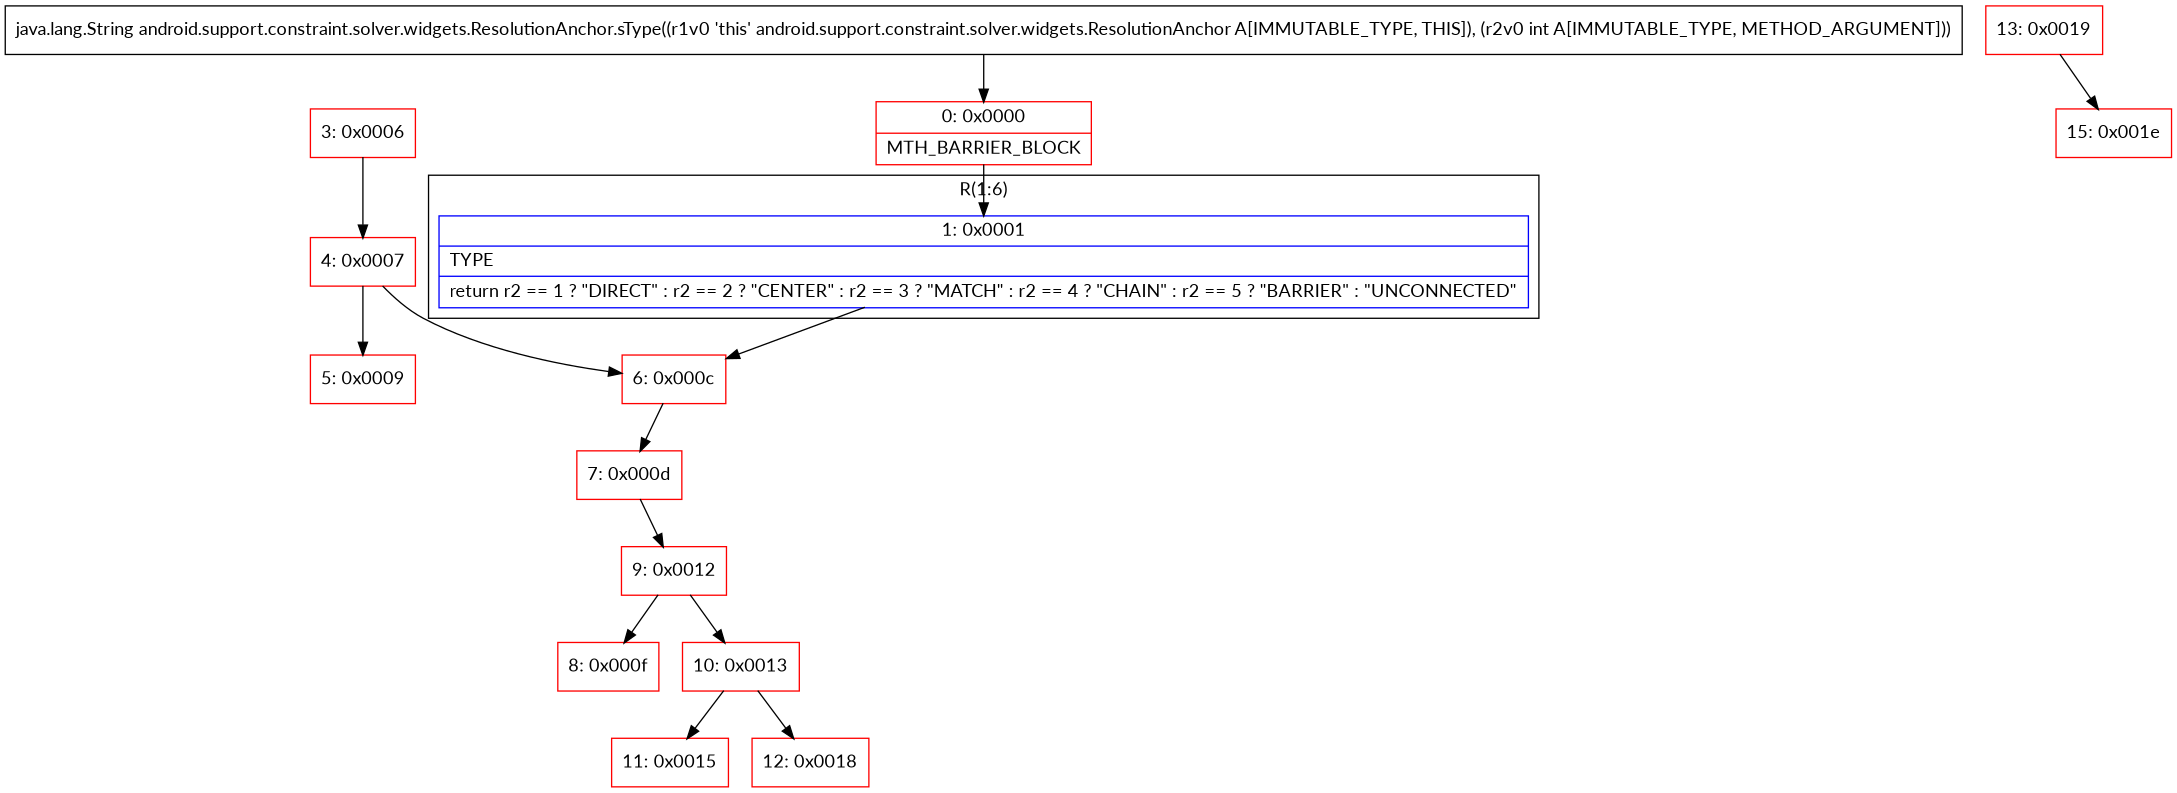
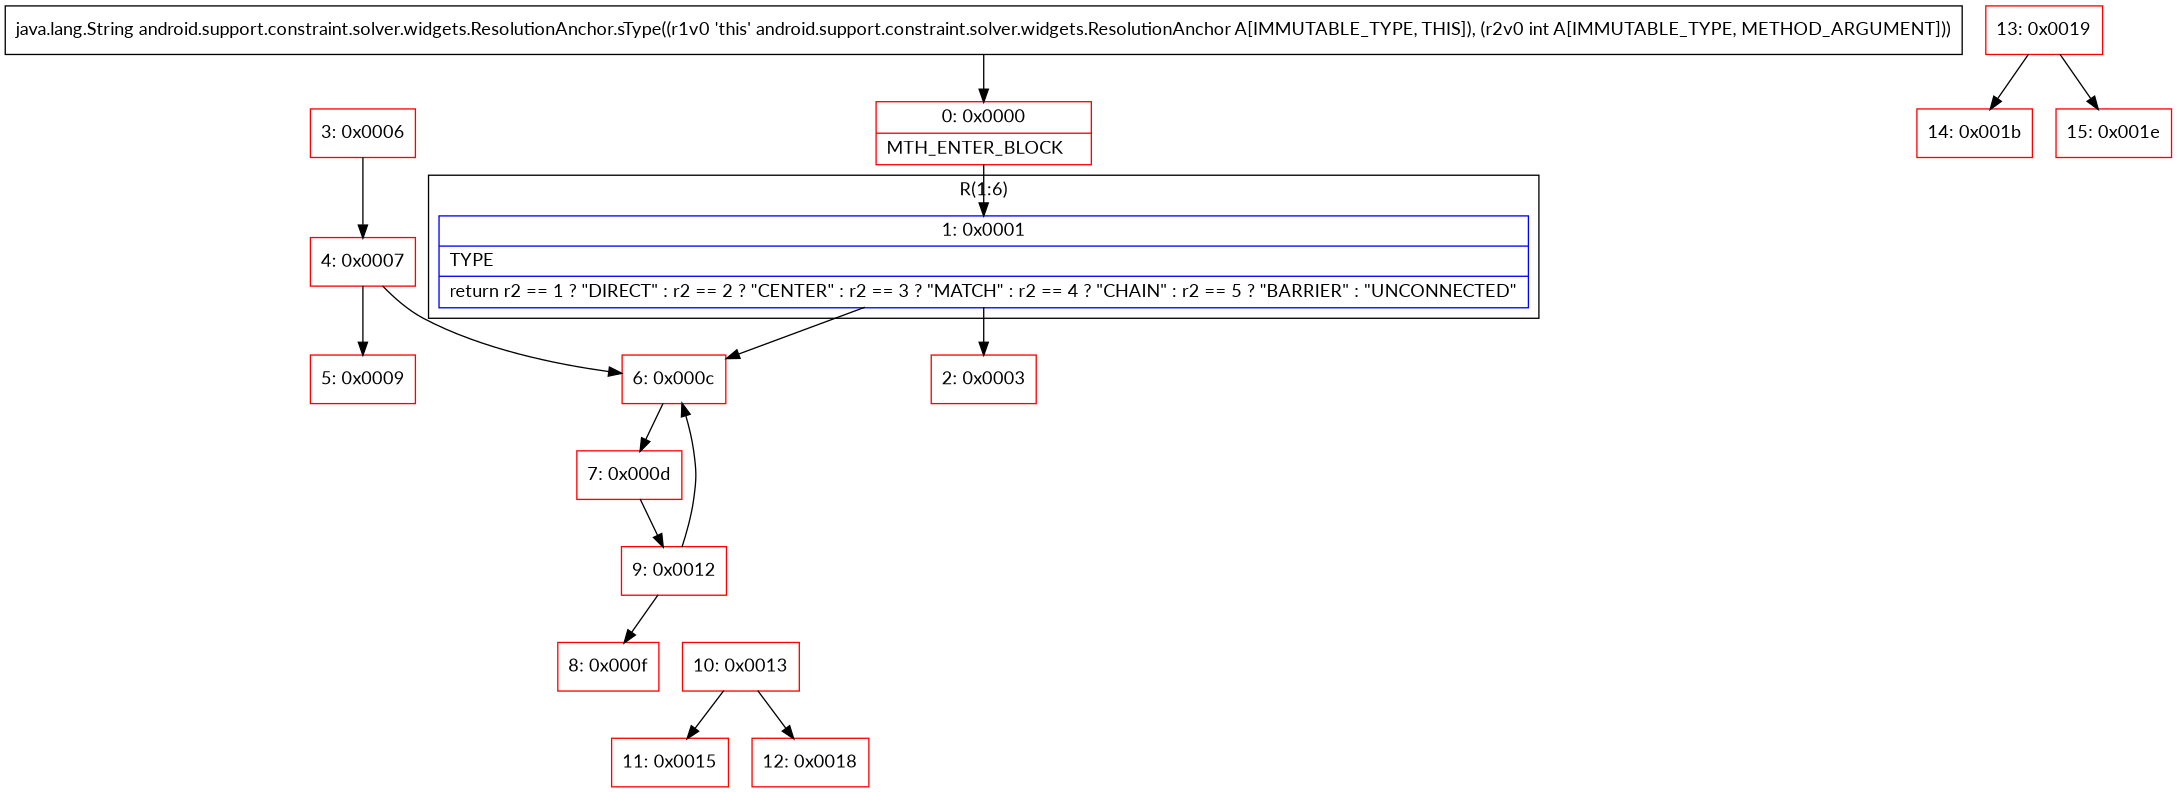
node "14: 0x001b": added
node "0: 0x0000": text "MTH_BARRIER_BLOCK" -> "MTH_ENTER_BLOCK"
node "2: 0x0003": added
edge "9: 0x0012" -> "10: 0x0013": now "9: 0x0012" -> "6: 0x000c"
